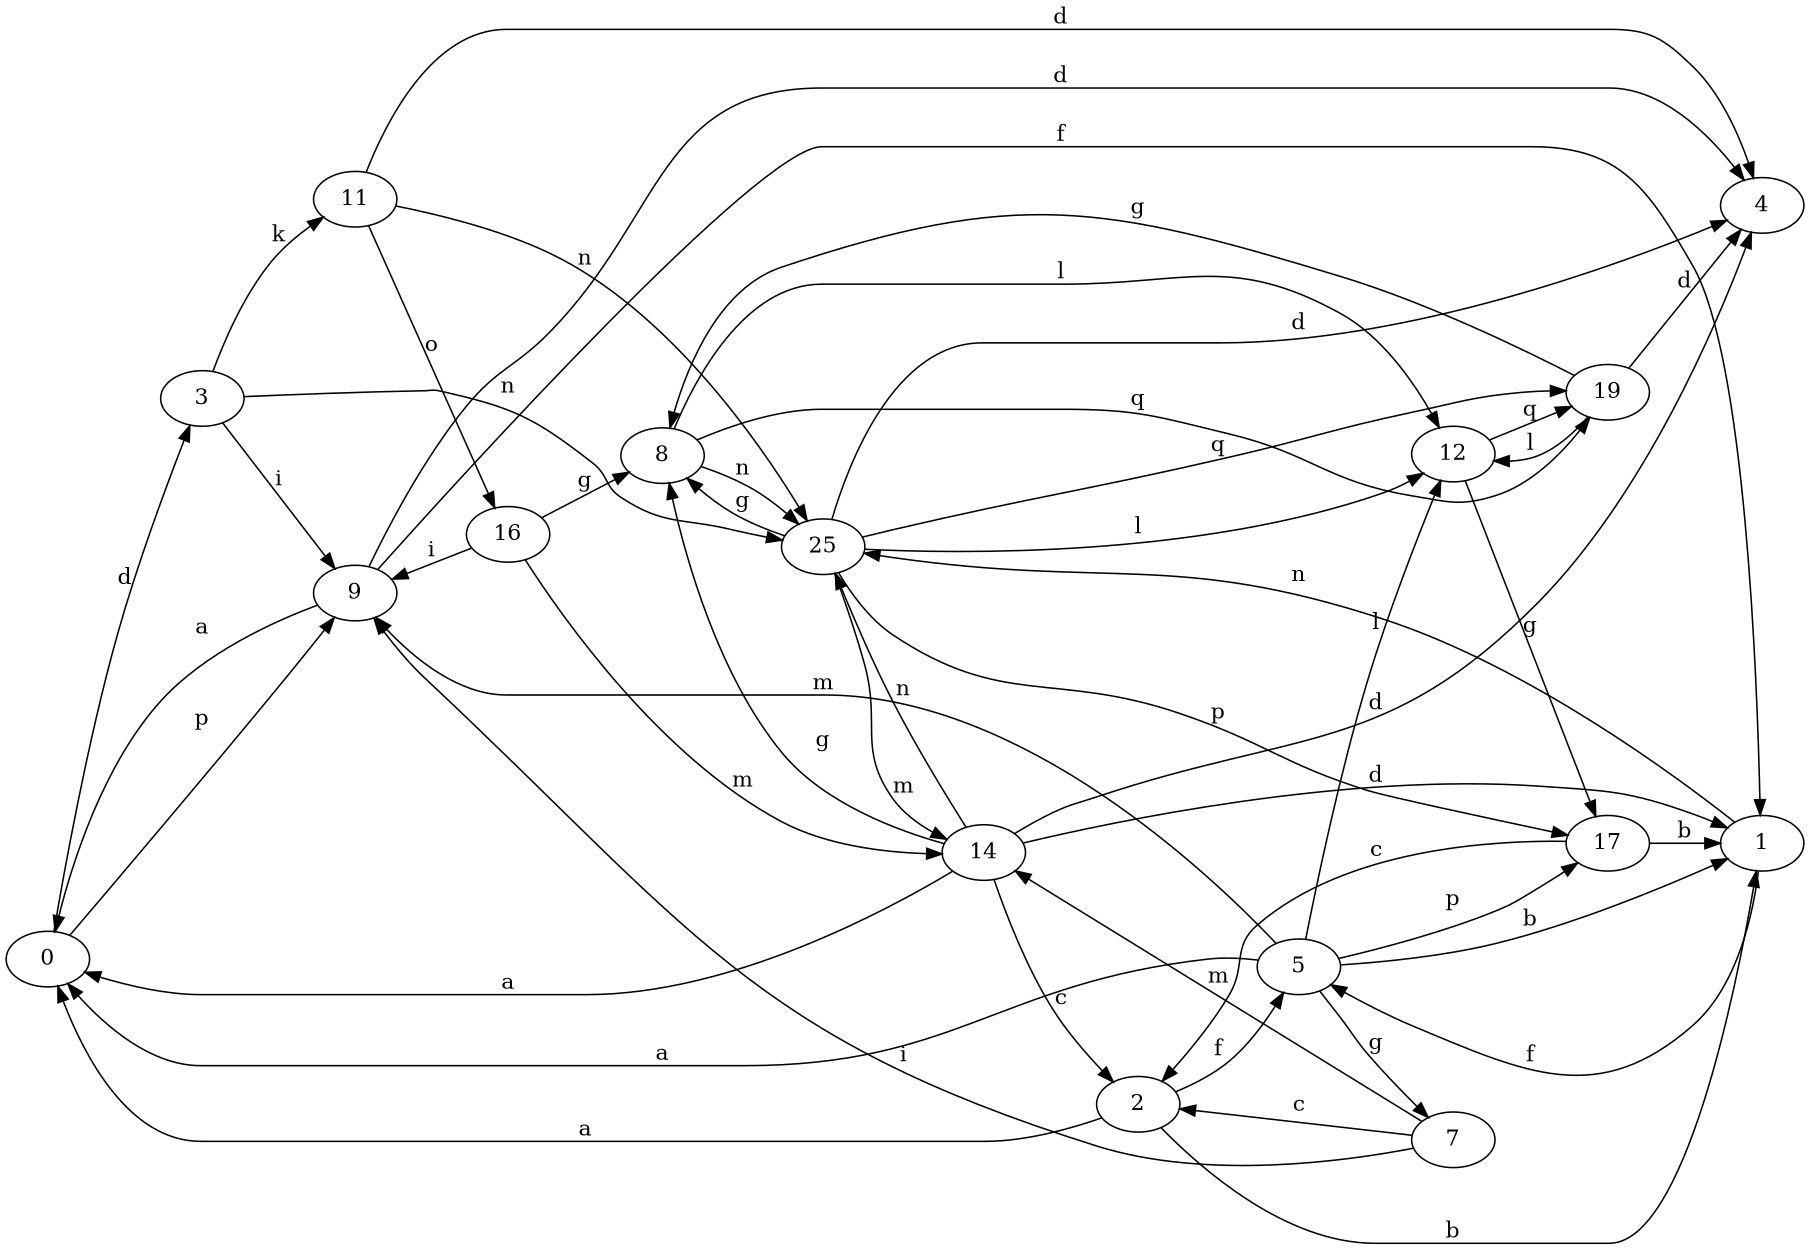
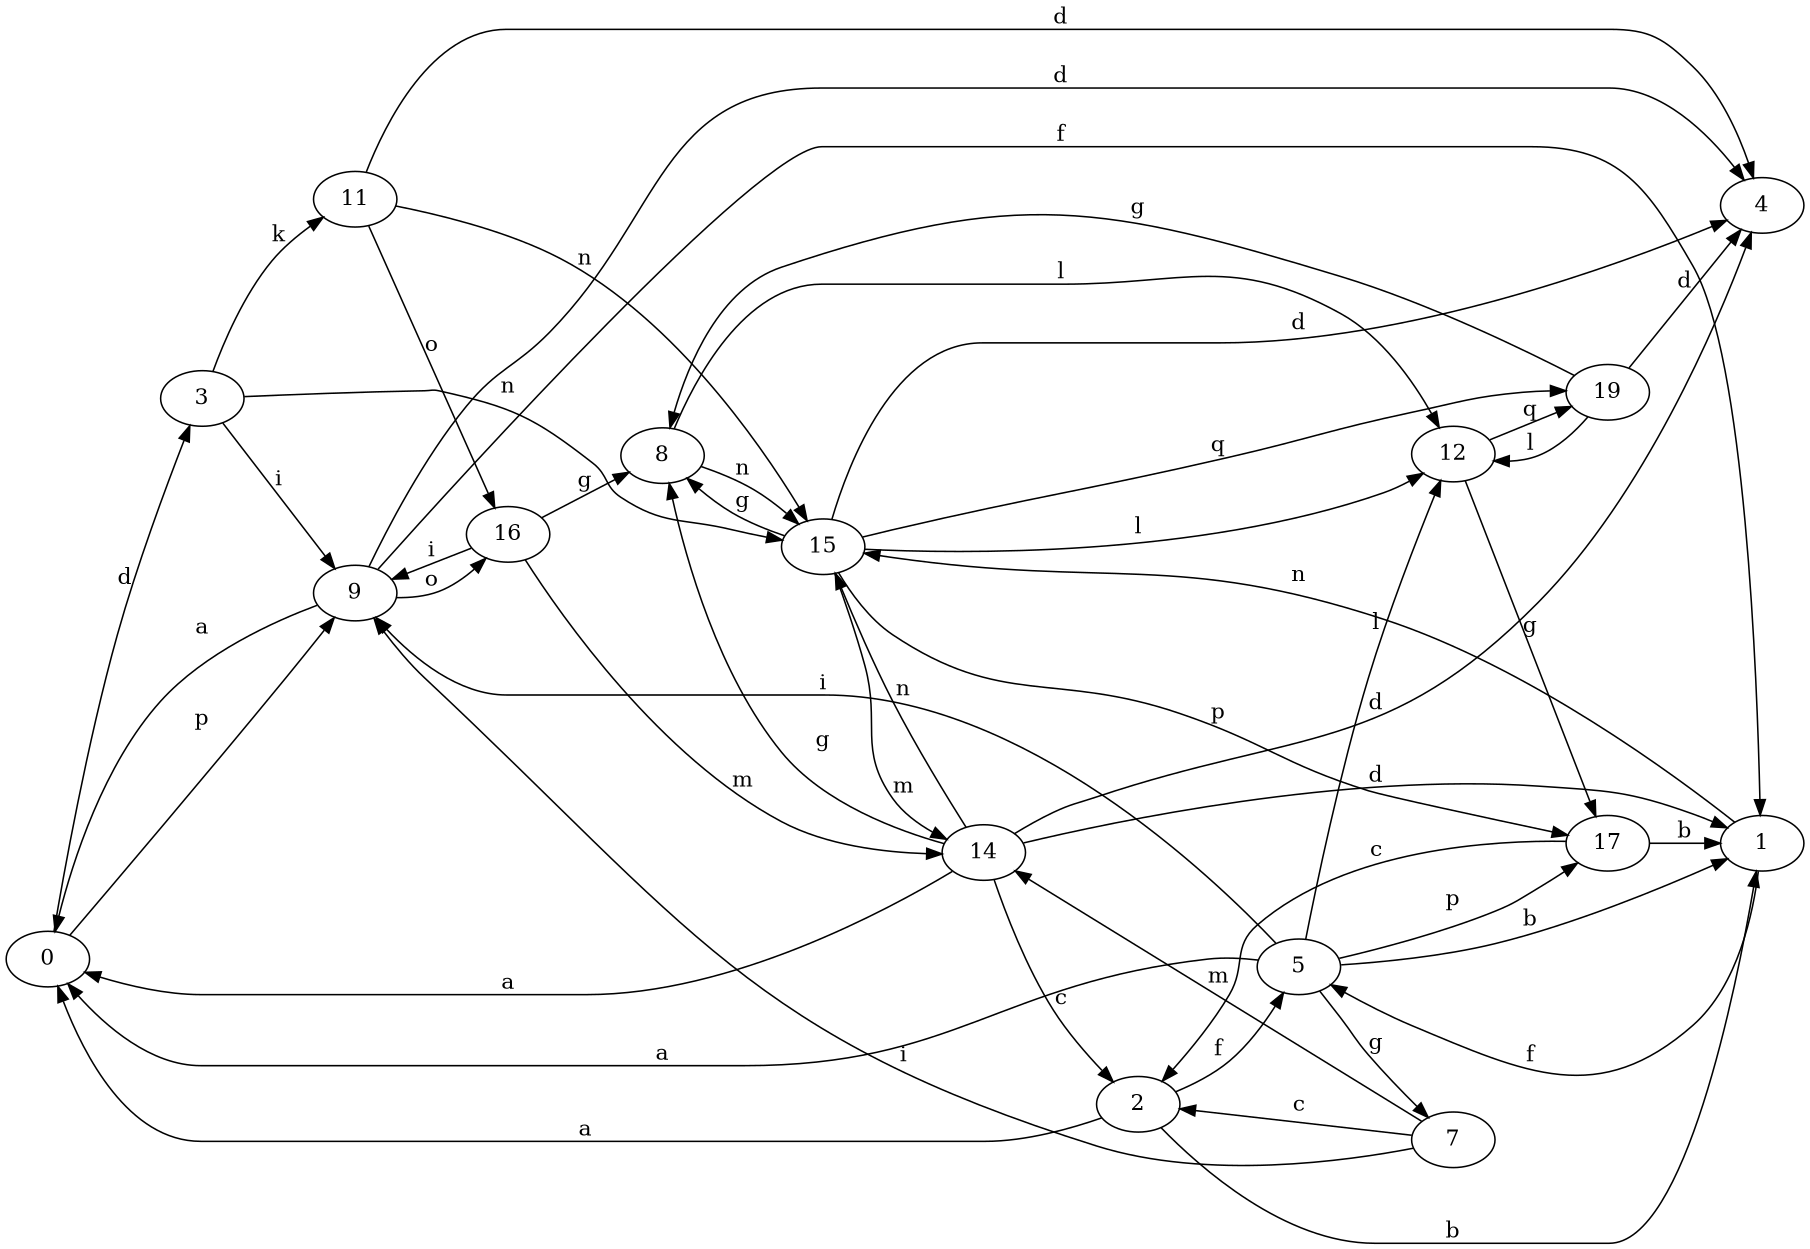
edge "8" -> "19": removed, label "q"
node "25": label "25" -> "15"
edge "9" -> "16": added, label "o"
edge "5" -> "9": label "m" -> "i"
